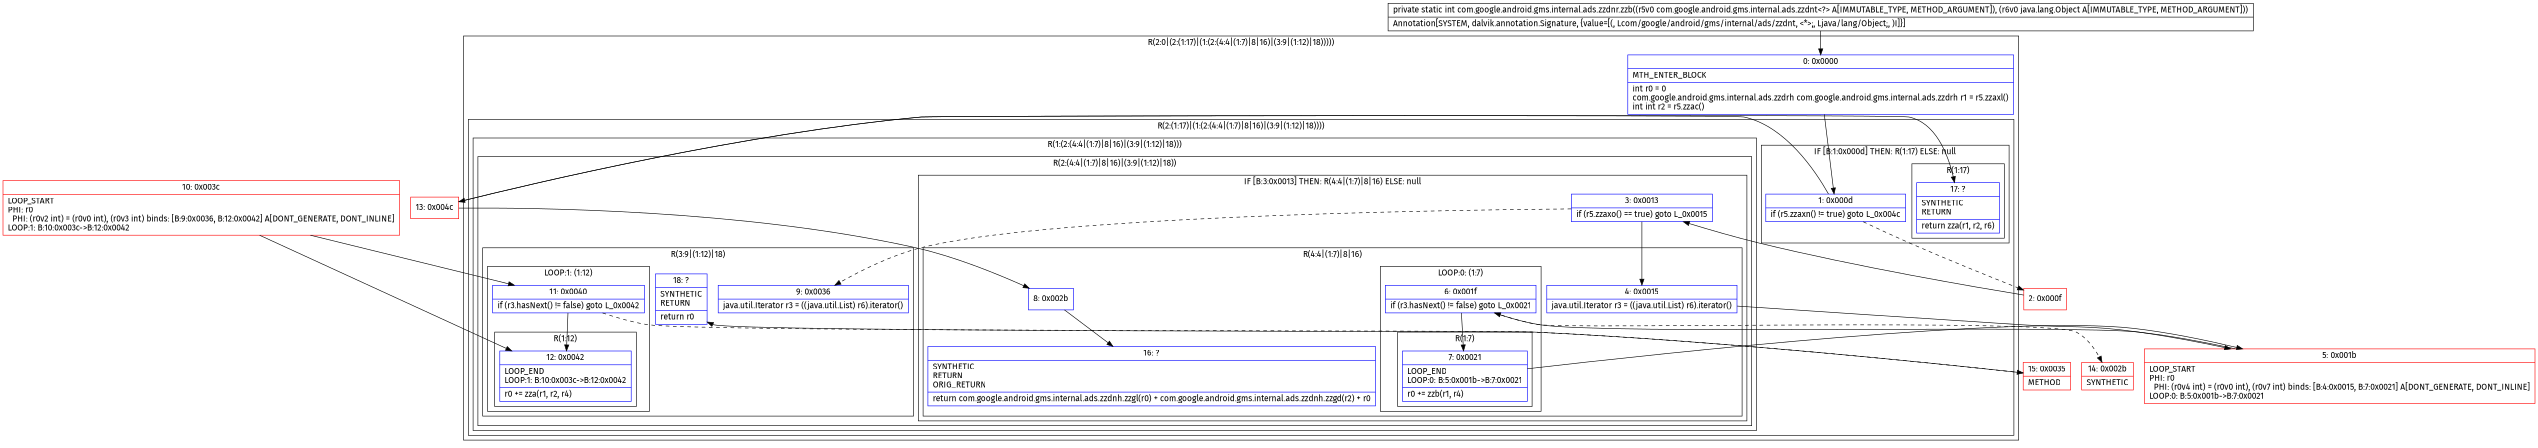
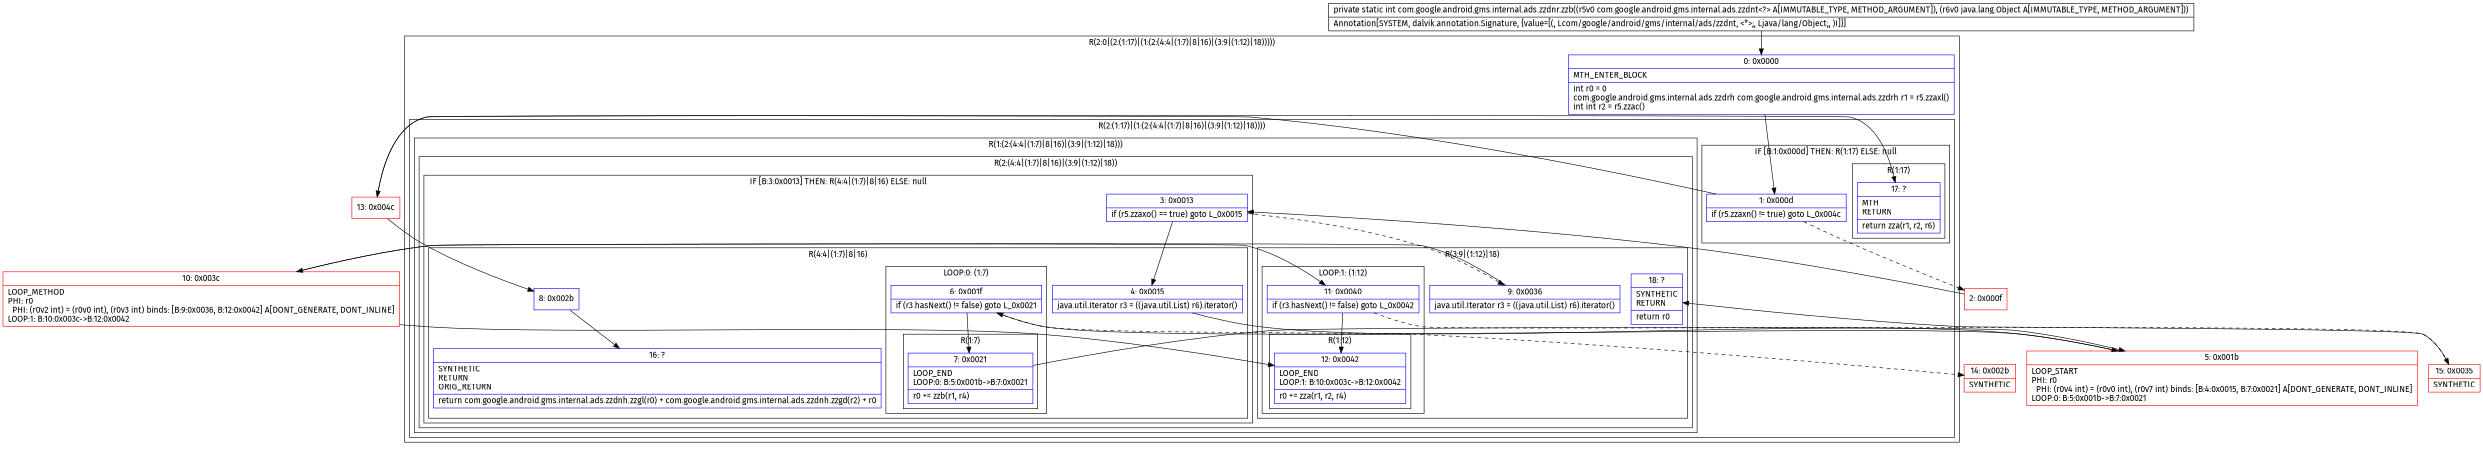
node "10: 0x003c": text "LOOP_START" -> "LOOP_METHOD"
node "17: ?": text "SYNTHETIC" -> "MTH"
edge "9: 0x0036" -> "10: 0x003c": added
node "15: 0x0035": text "METHOD" -> "SYNTHETIC"
